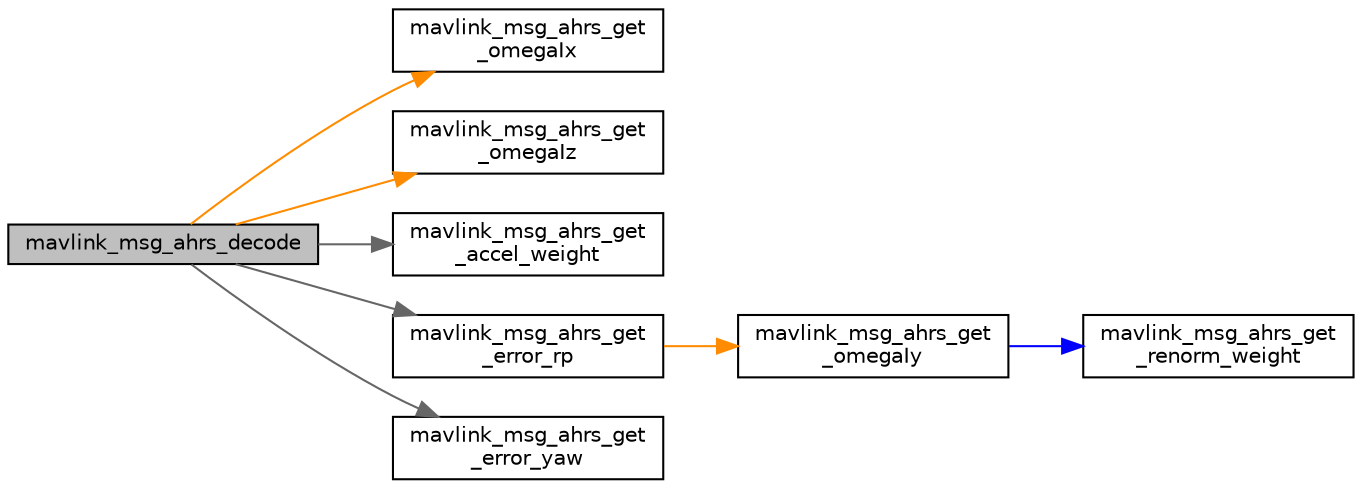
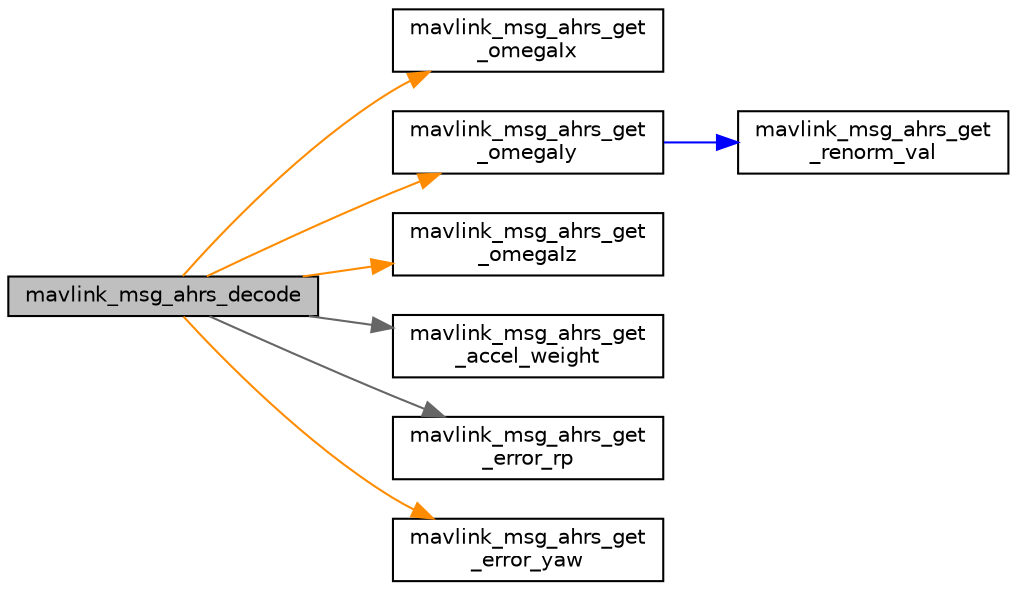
edge "mavlink_msg_ahrs_decode" -> "mavlink_msg_ahrs_get _error_yaw": color gray40 -> darkorange
edge "mavlink_msg_ahrs_get _error_rp" -> "mavlink_msg_ahrs_get _omegaIy": now "mavlink_msg_ahrs_decode" -> "mavlink_msg_ahrs_get _omegaIy"
node "mavlink_msg_ahrs_get _renorm_weight": label "mavlink_msg_ahrs_get _renorm_weight" -> "mavlink_msg_ahrs_get _renorm_val"
